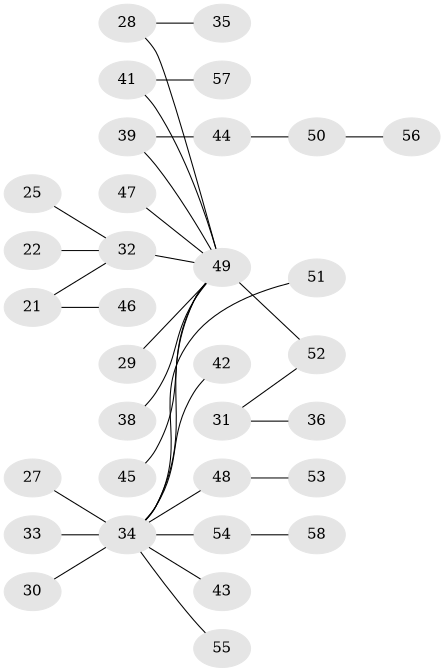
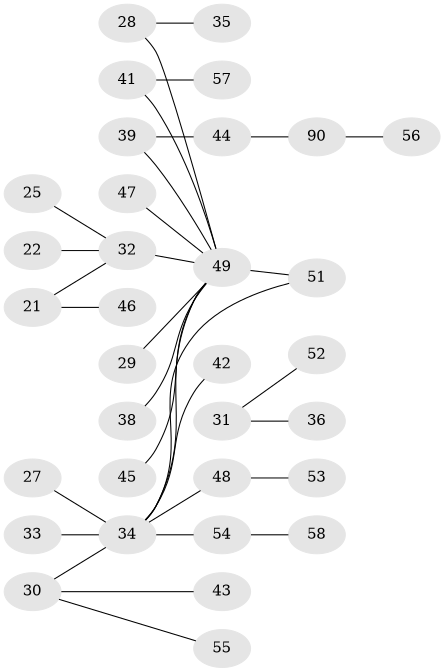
node "50": label "50" -> "90"
edge "49" -- "52": now "49" -- "51"
edge "34" -- "43": now "30" -- "43"
edge "34" -- "55": now "30" -- "55"
